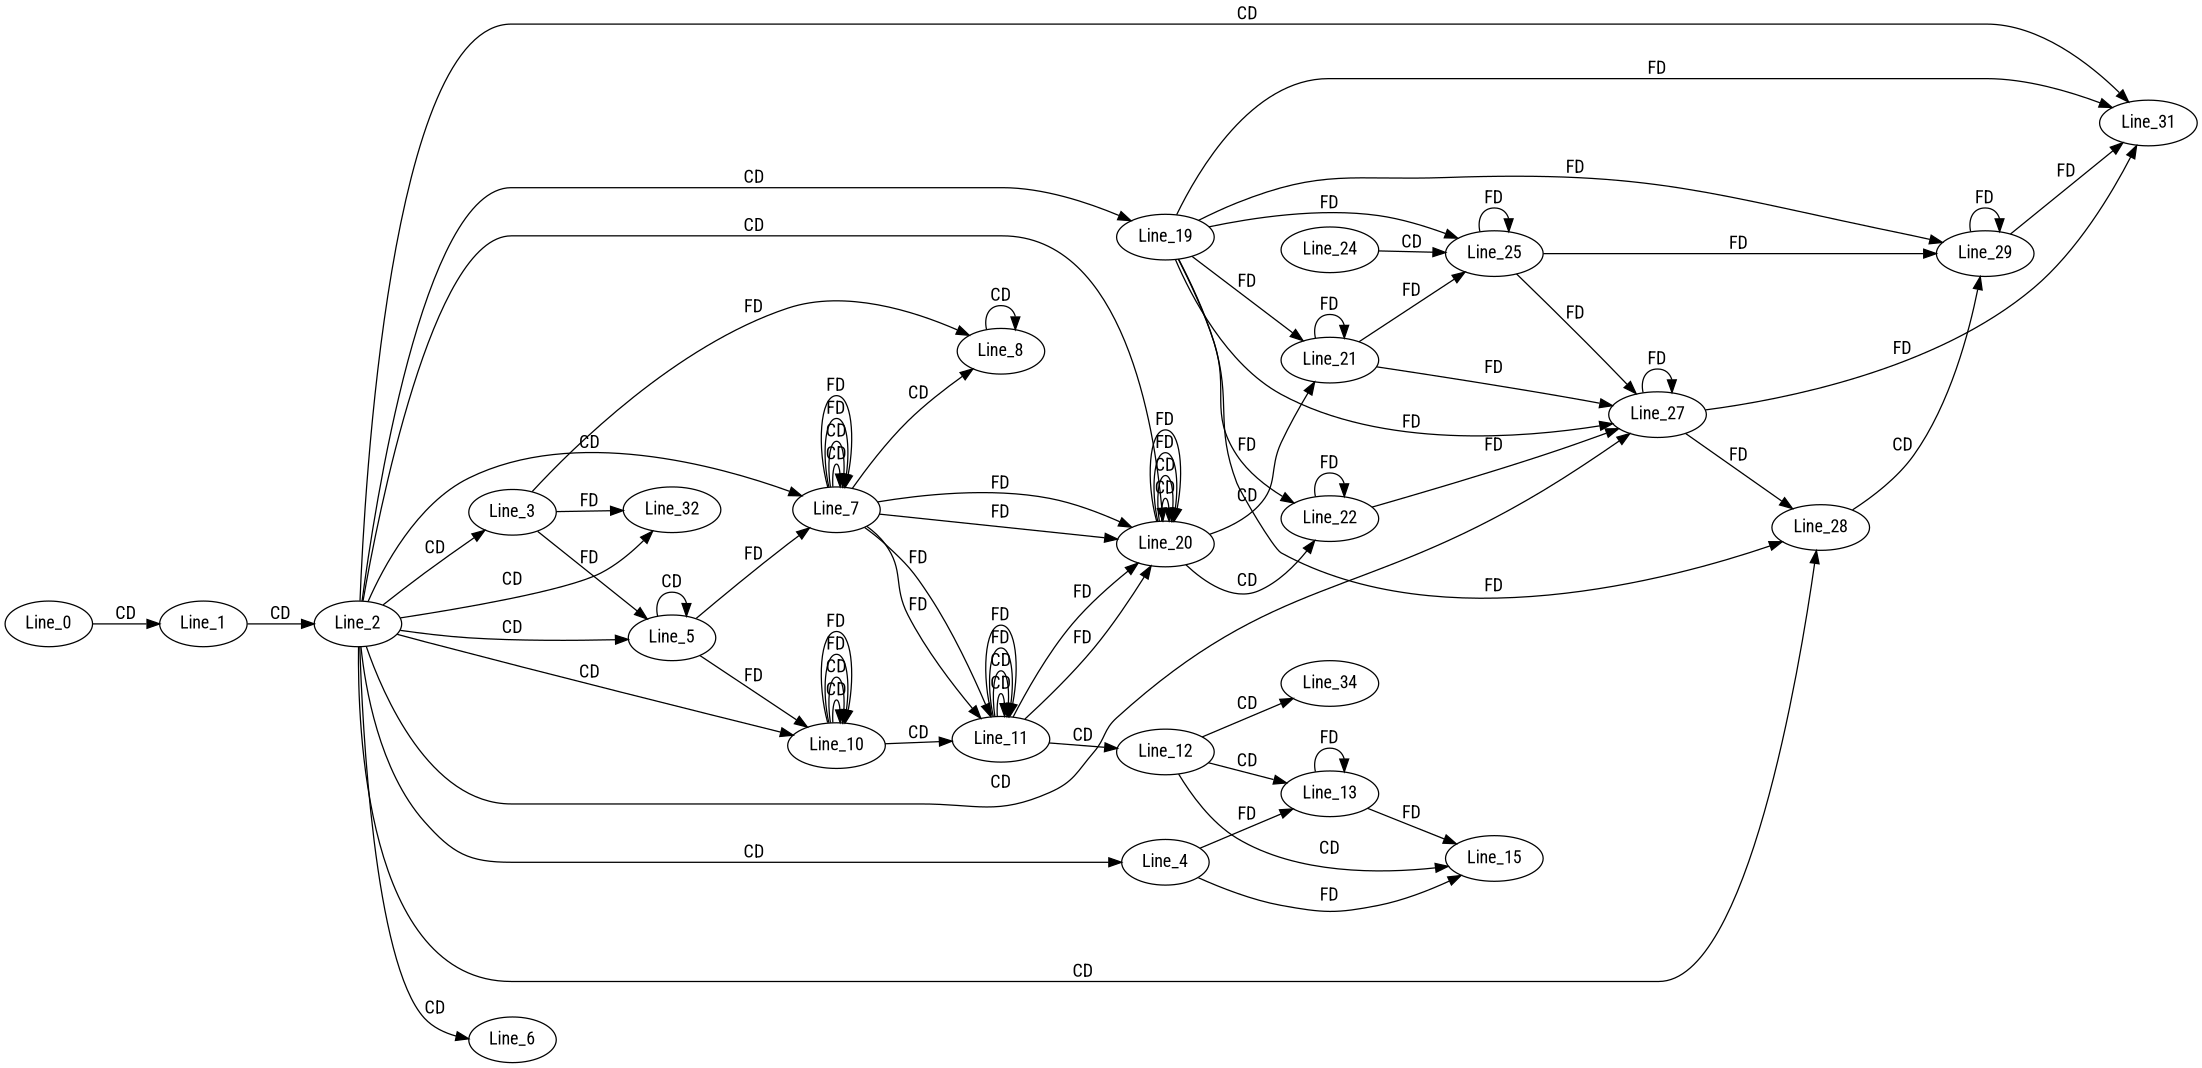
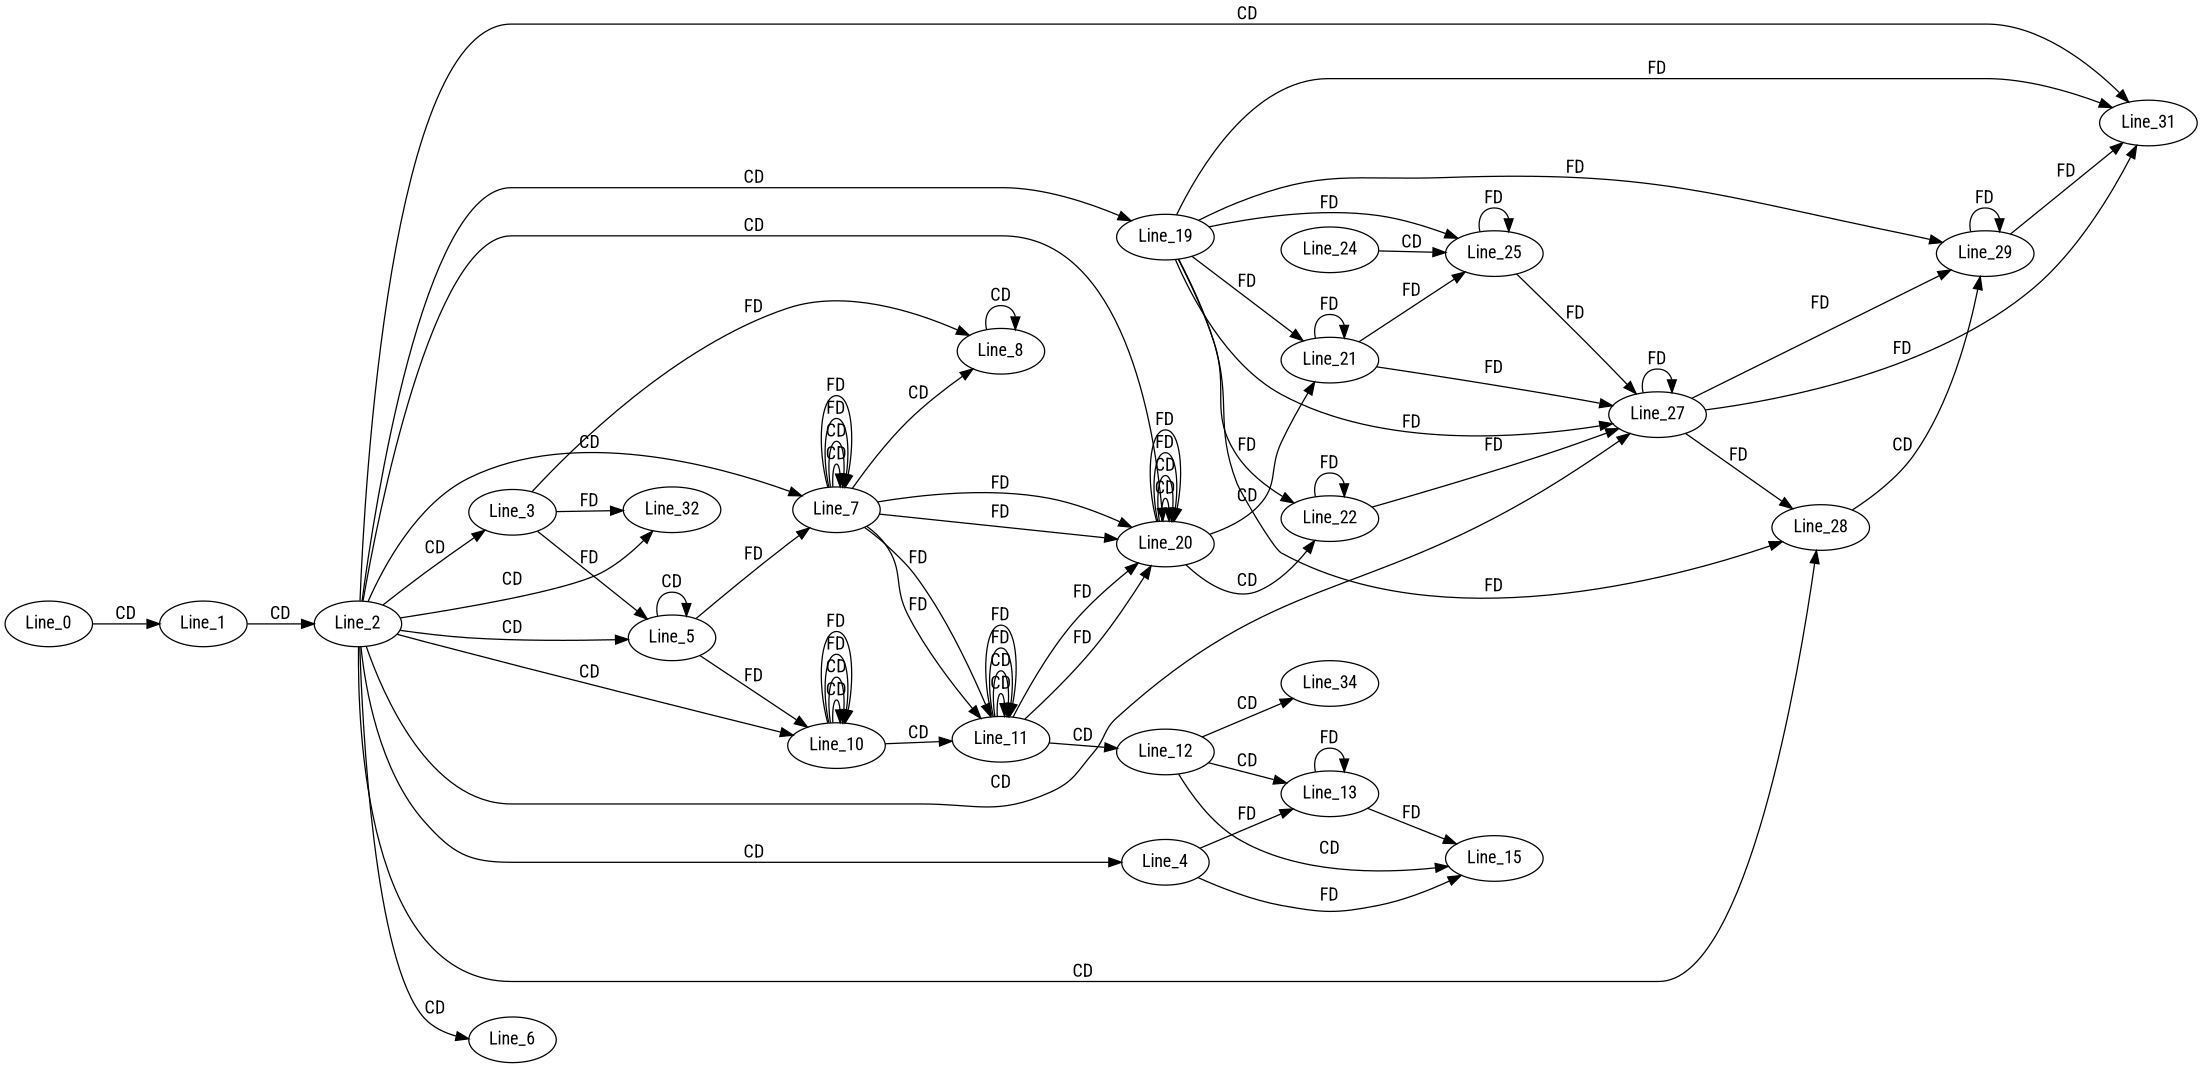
edge "Line_25" -> "Line_29": now "Line_27" -> "Line_29"
